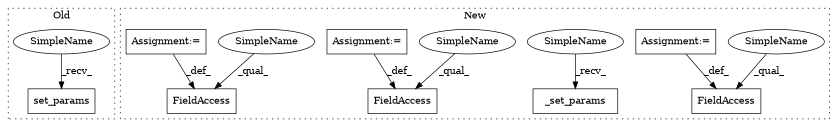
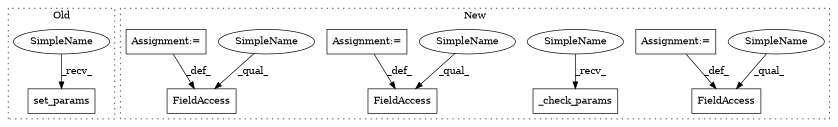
node "_set_params": label "_set_params" -> "_check_params"
